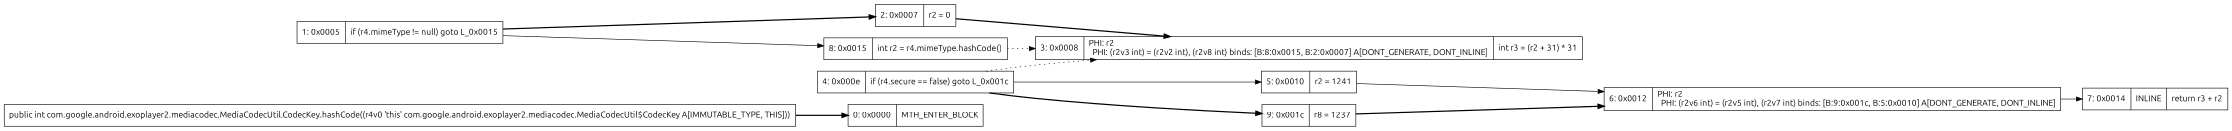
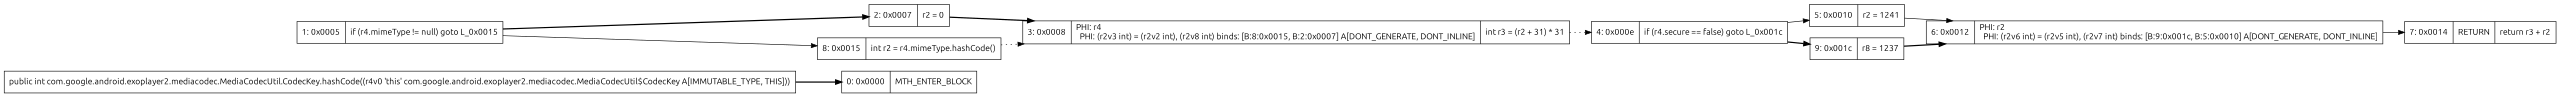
node "3: 0x0008": text "PHI: r2" -> "PHI: r4"
edge "4: 0x000e" -> "3: 0x0008": reversed
node "7: 0x0014": text "INLINE" -> "RETURN"
